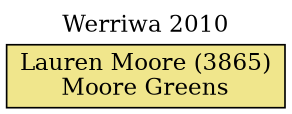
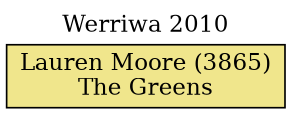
node "Lauren Moore (3865) Moore Greens": label "Lauren Moore (3865) Moore Greens" -> "Lauren Moore (3865) The Greens"
